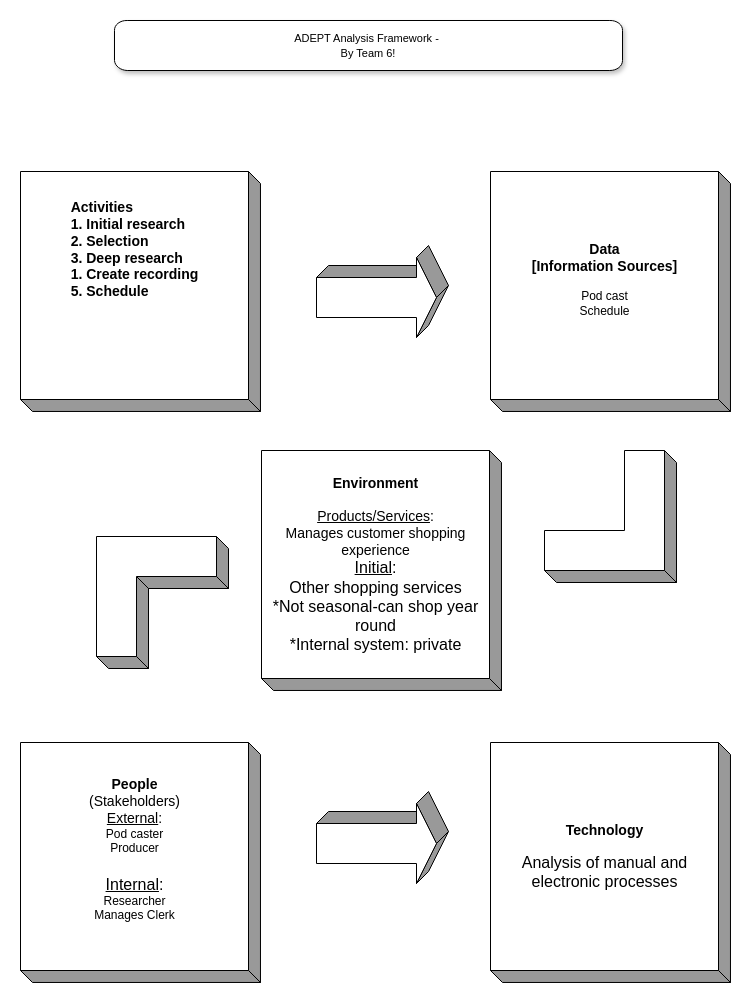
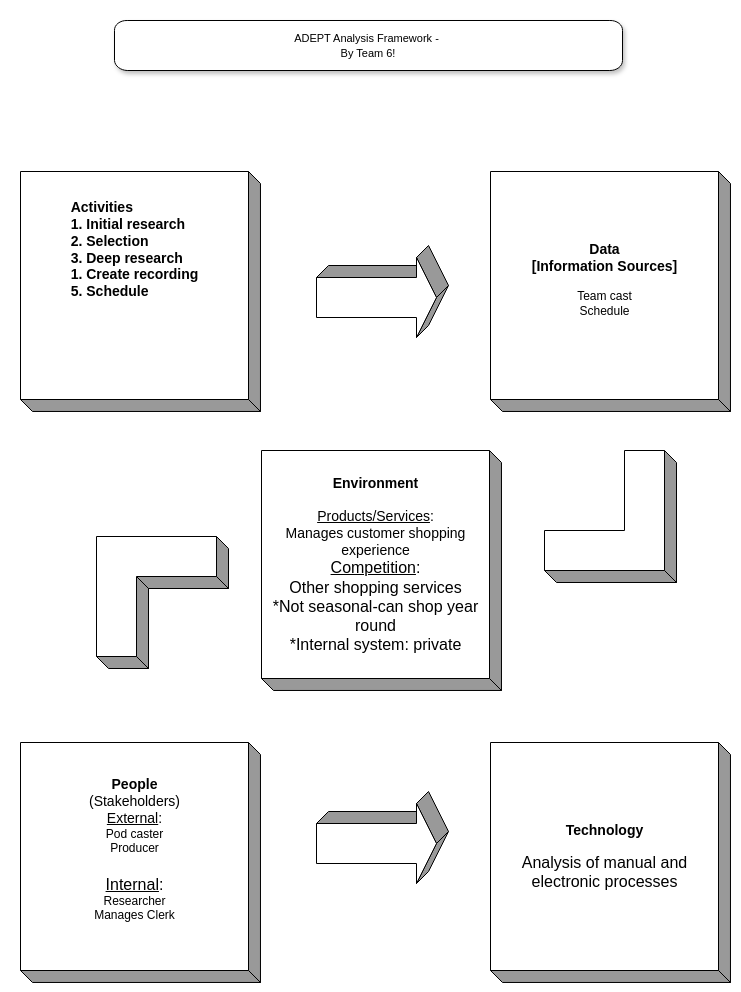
node "Data [Information Sources] Pod cast Schedule": label "Data [Information Sources] Pod cast Schedule" -> "Data [Information Sources] Team cast Schedule"
node "Environment Products/Services: Manages customer shopping experience Initial: Other shopping services *Not seasonal-can shop year round *Internal system: private": label "Environment Products/Services: Manages customer shopping experience Initial: Other shopping services *Not seasonal-can shop year round *Internal system: private" -> "Environment Products/Services: Manages customer shopping experience Competition: Other shopping services *Not seasonal-can shop year round *Internal system: private"
